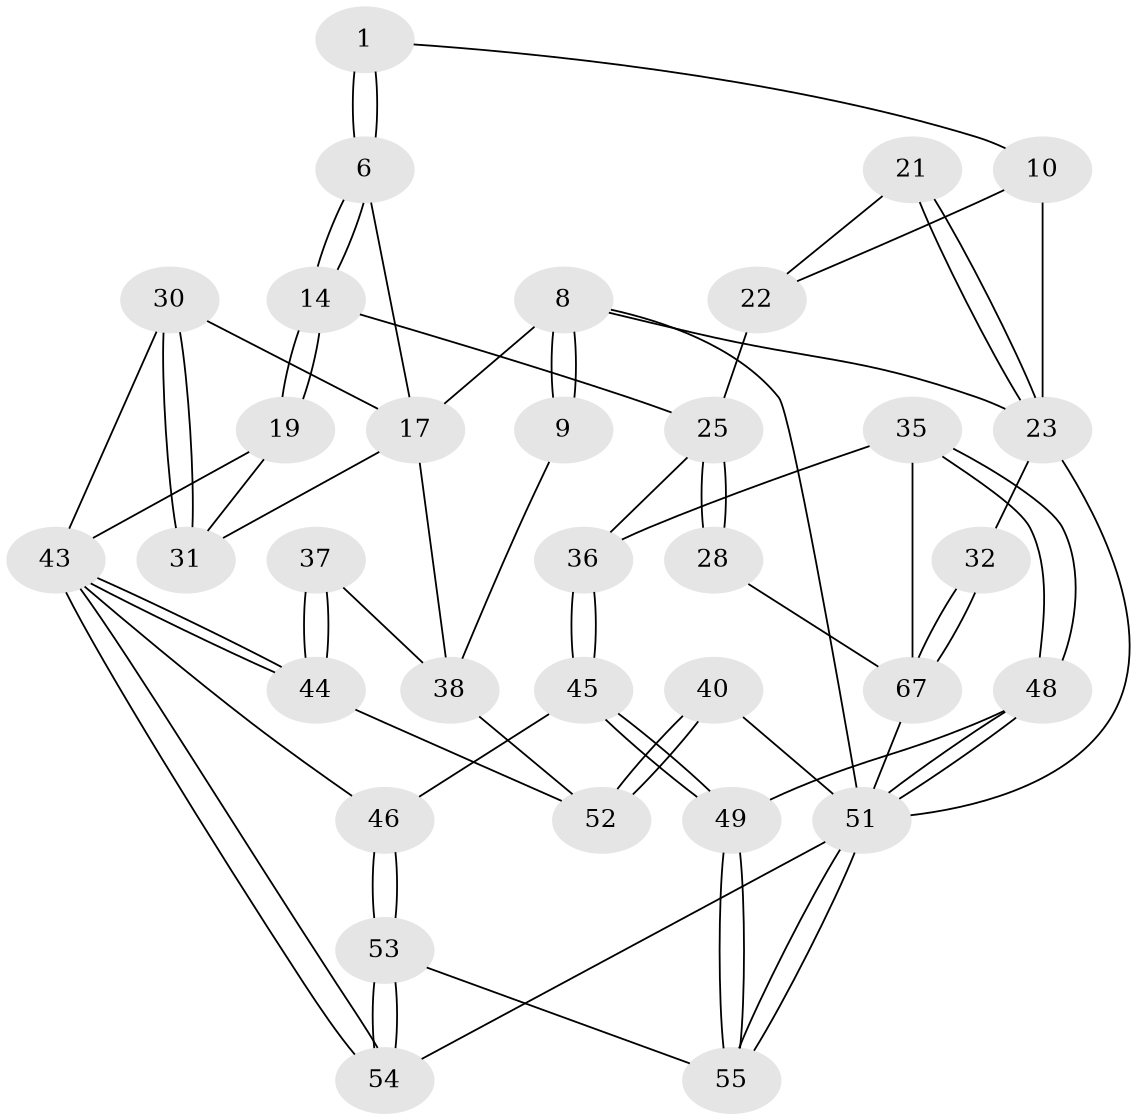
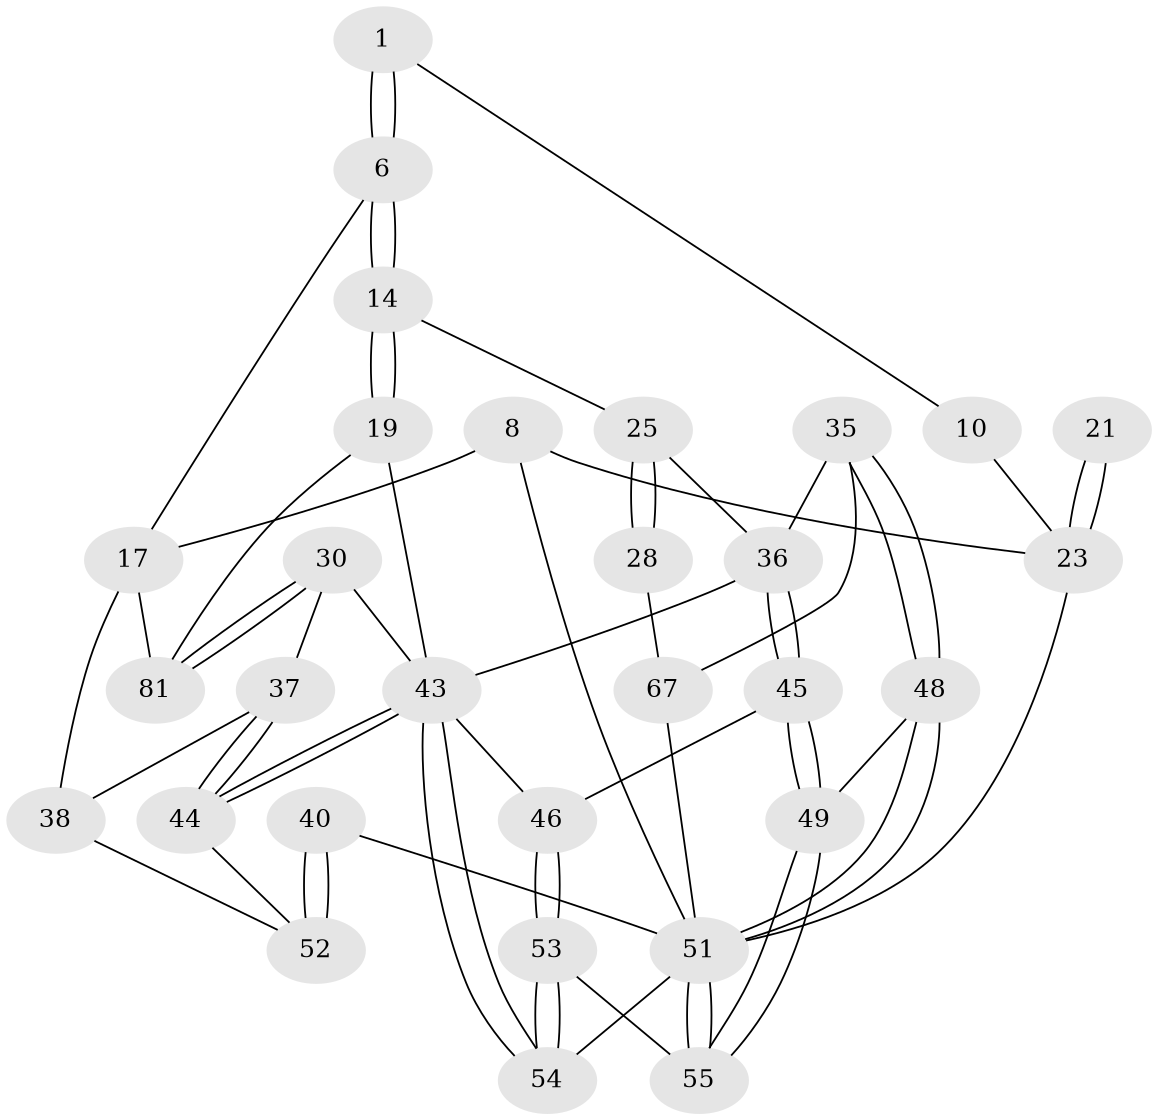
node "22": removed
edge "30" -- "17": now "30" -- "37"
node "9": removed
node "31": label "31" -> "81"
node "32": removed
edge "36" -- "43": added
